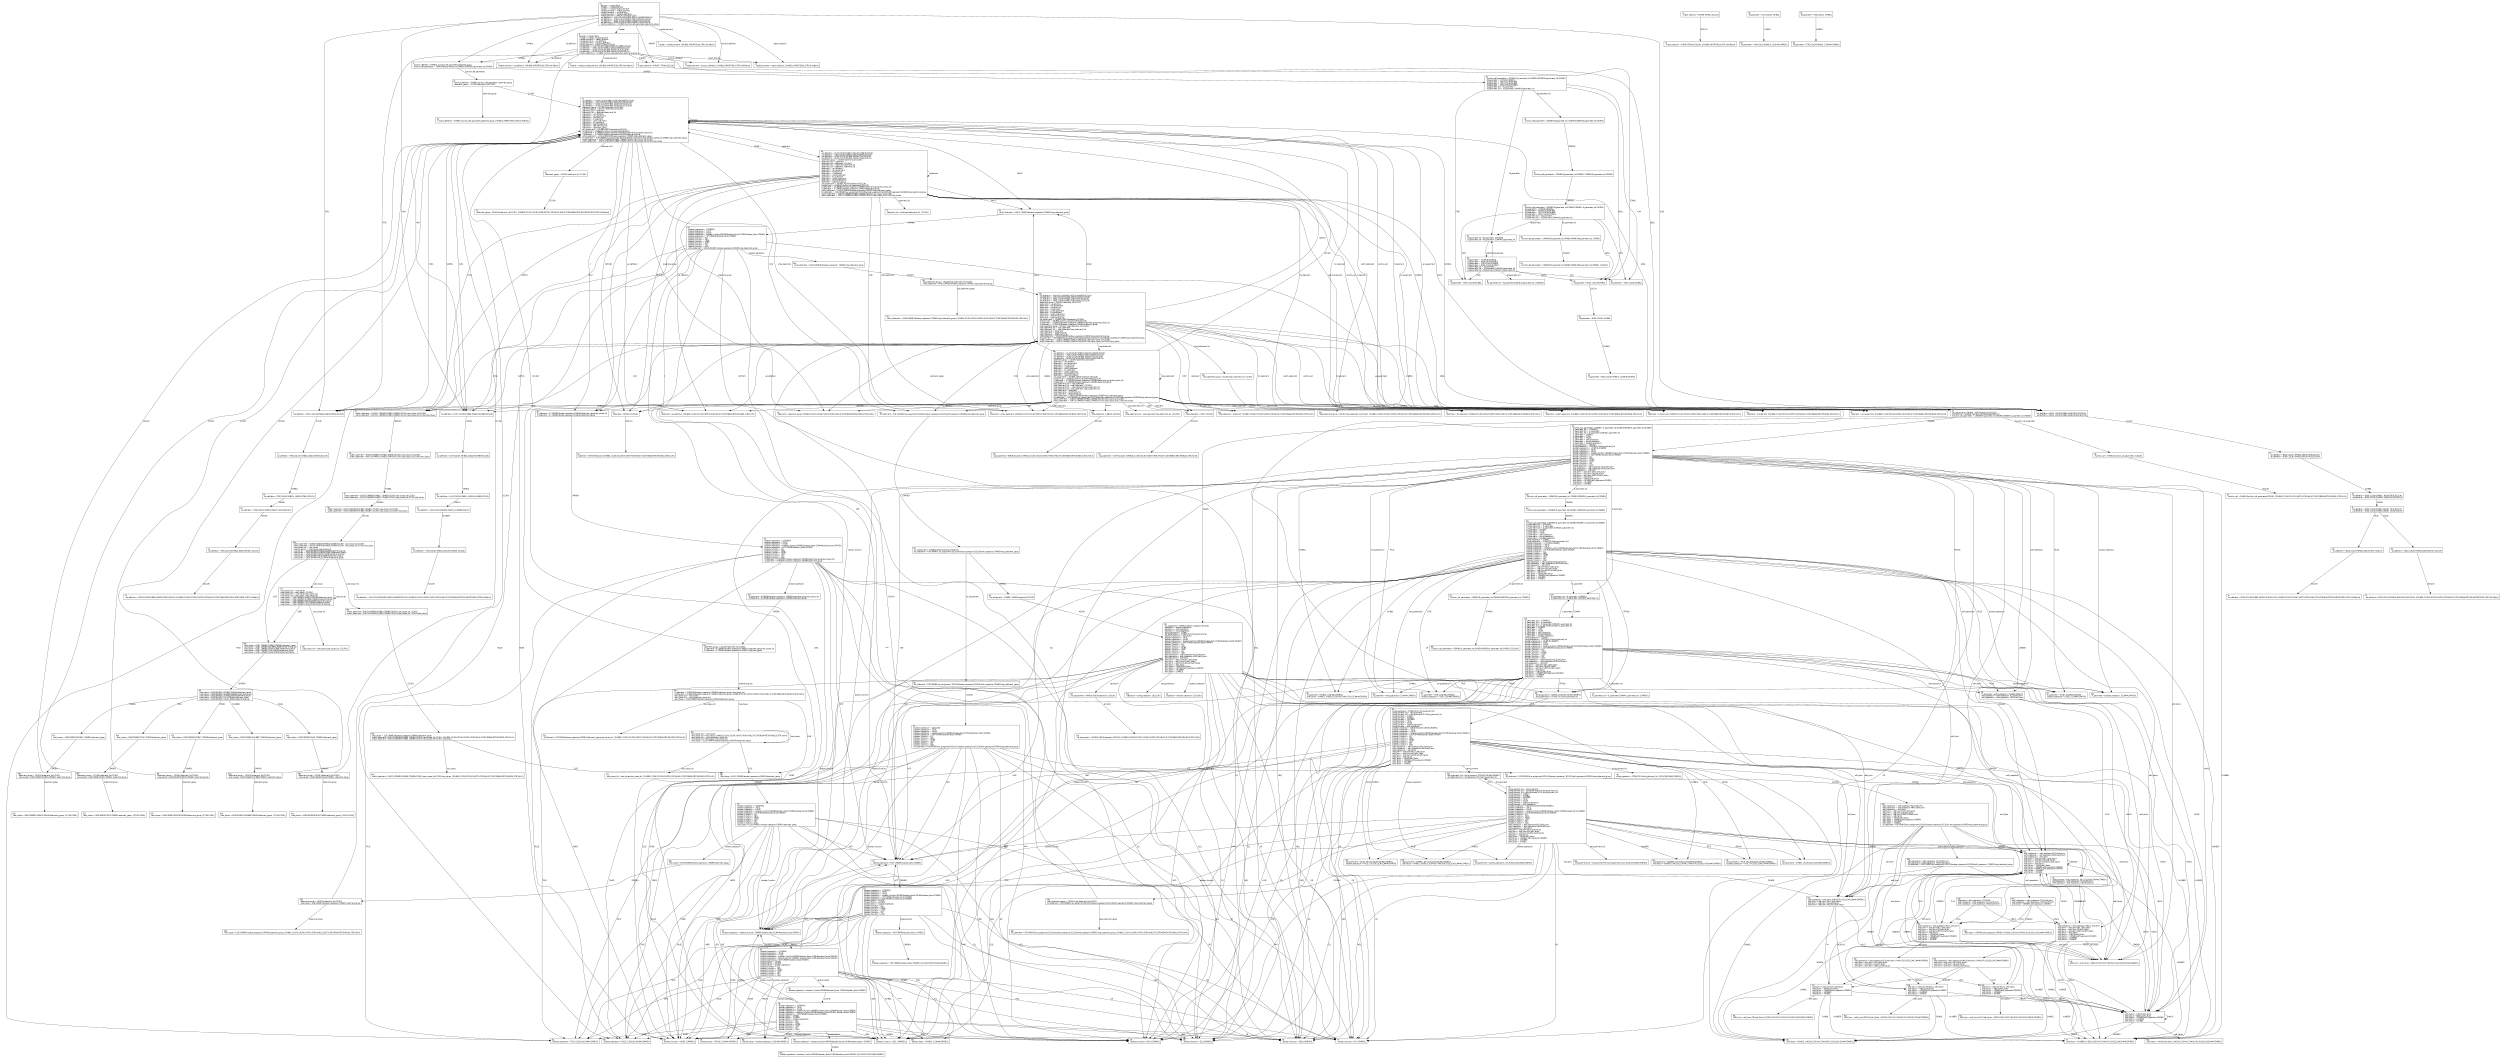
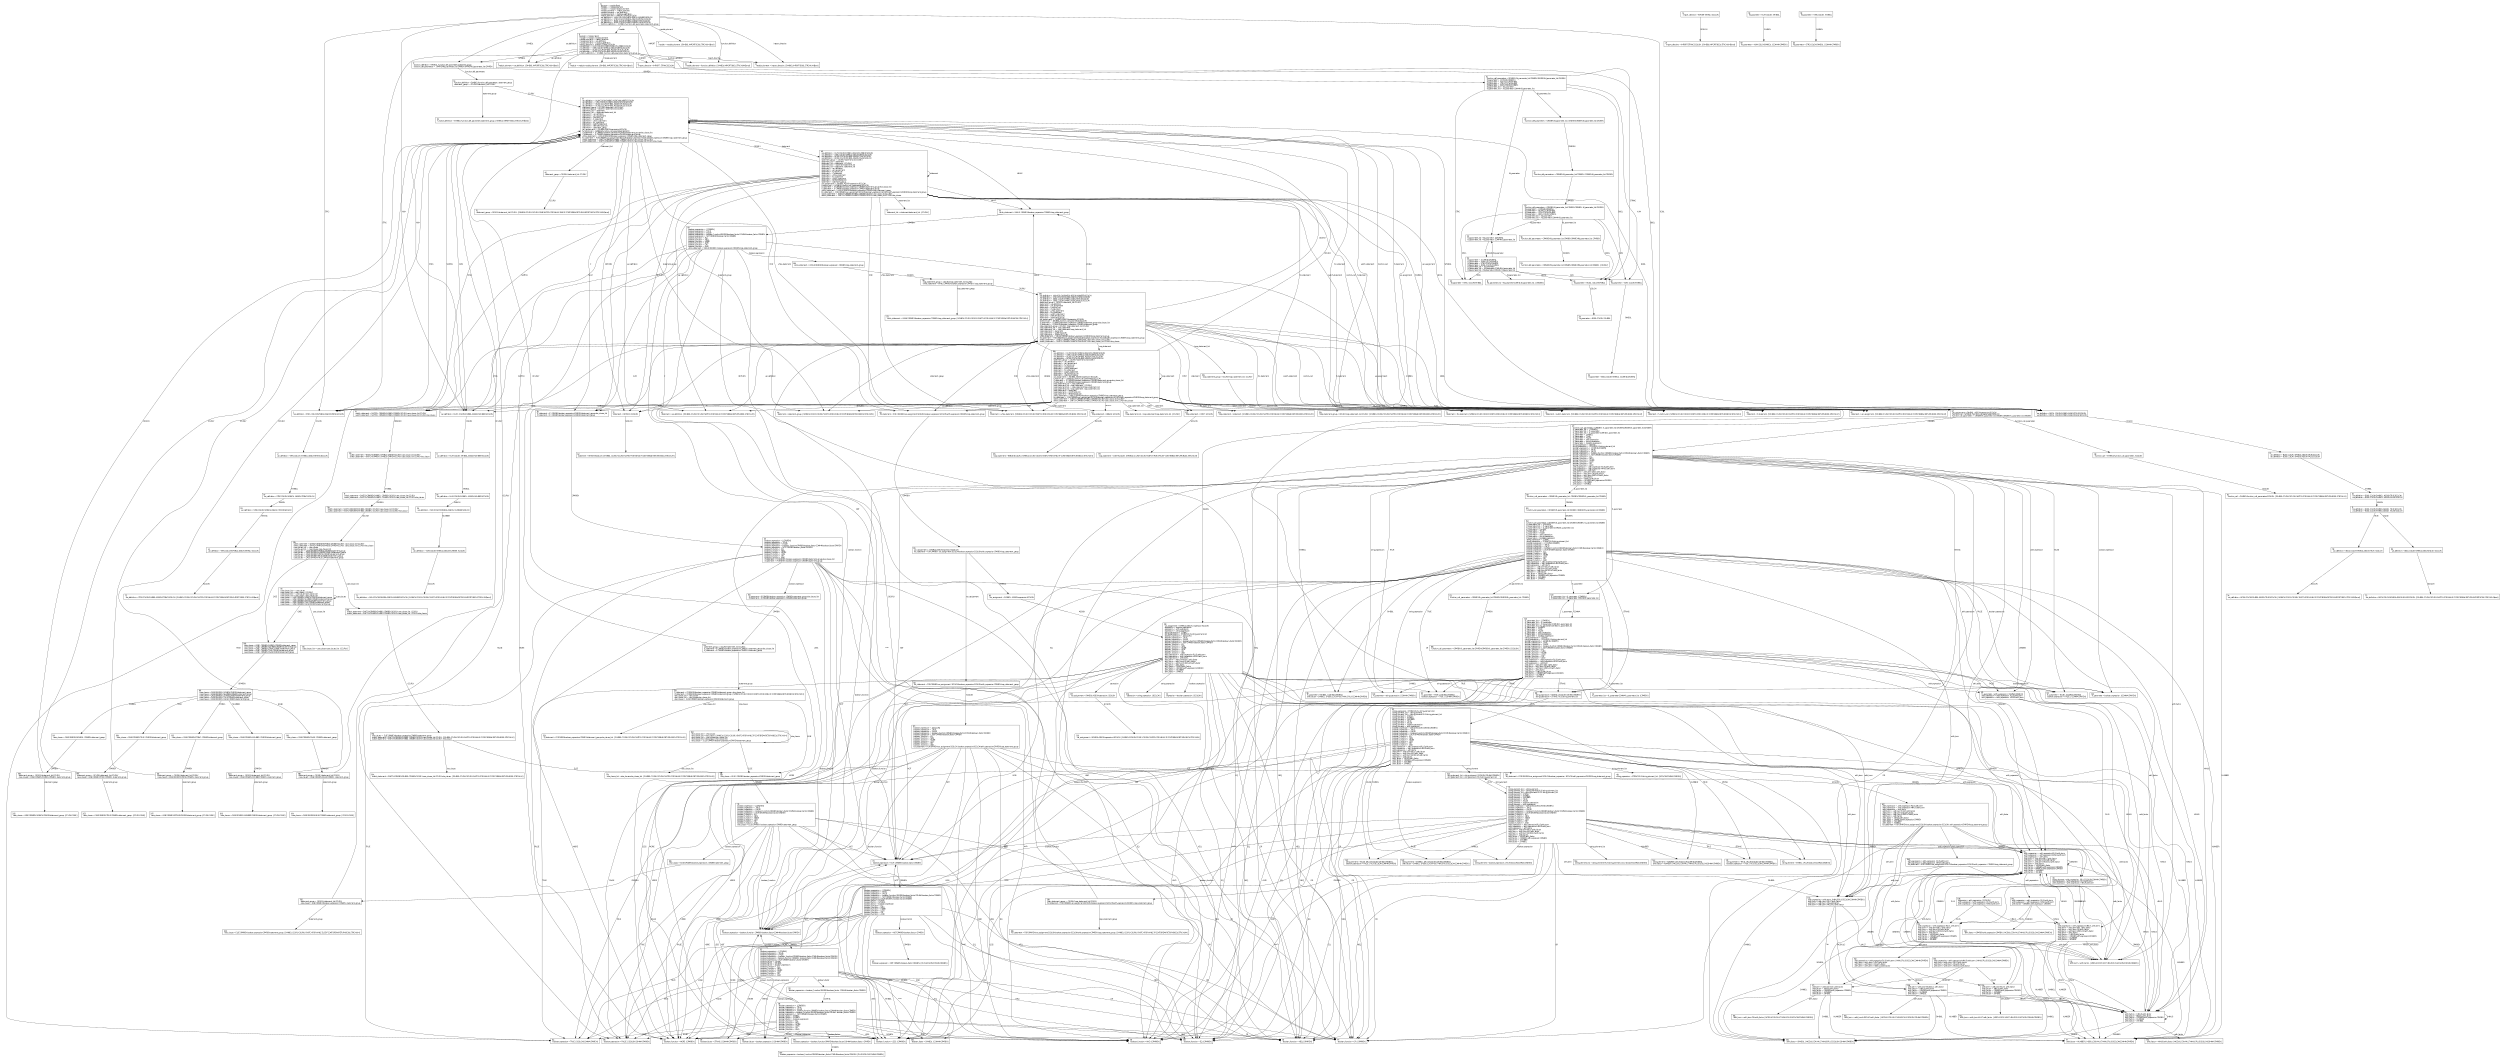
edge "34: fd_parameter -> BOOL COLON . SYMBOL" -> "59: fd_parameter -> BOOL COLON SYMBOL . { COMMA CPAREN }": now "22: fd_parameter -> NUM . COLON SYMBOL" -> "59: fd_parameter -> BOOL COLON SYMBOL . { COMMA CPAREN }"
